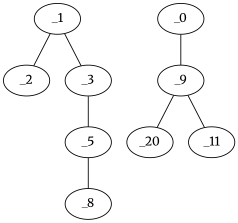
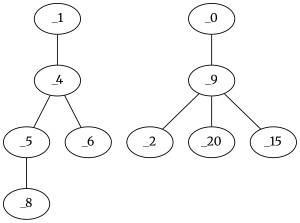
edge "_1" -- "_2": now "_9" -- "_2"
node "_3": label "_3" -> "_4"
node "_6": added
node "_11": label "_11" -> "_15"
